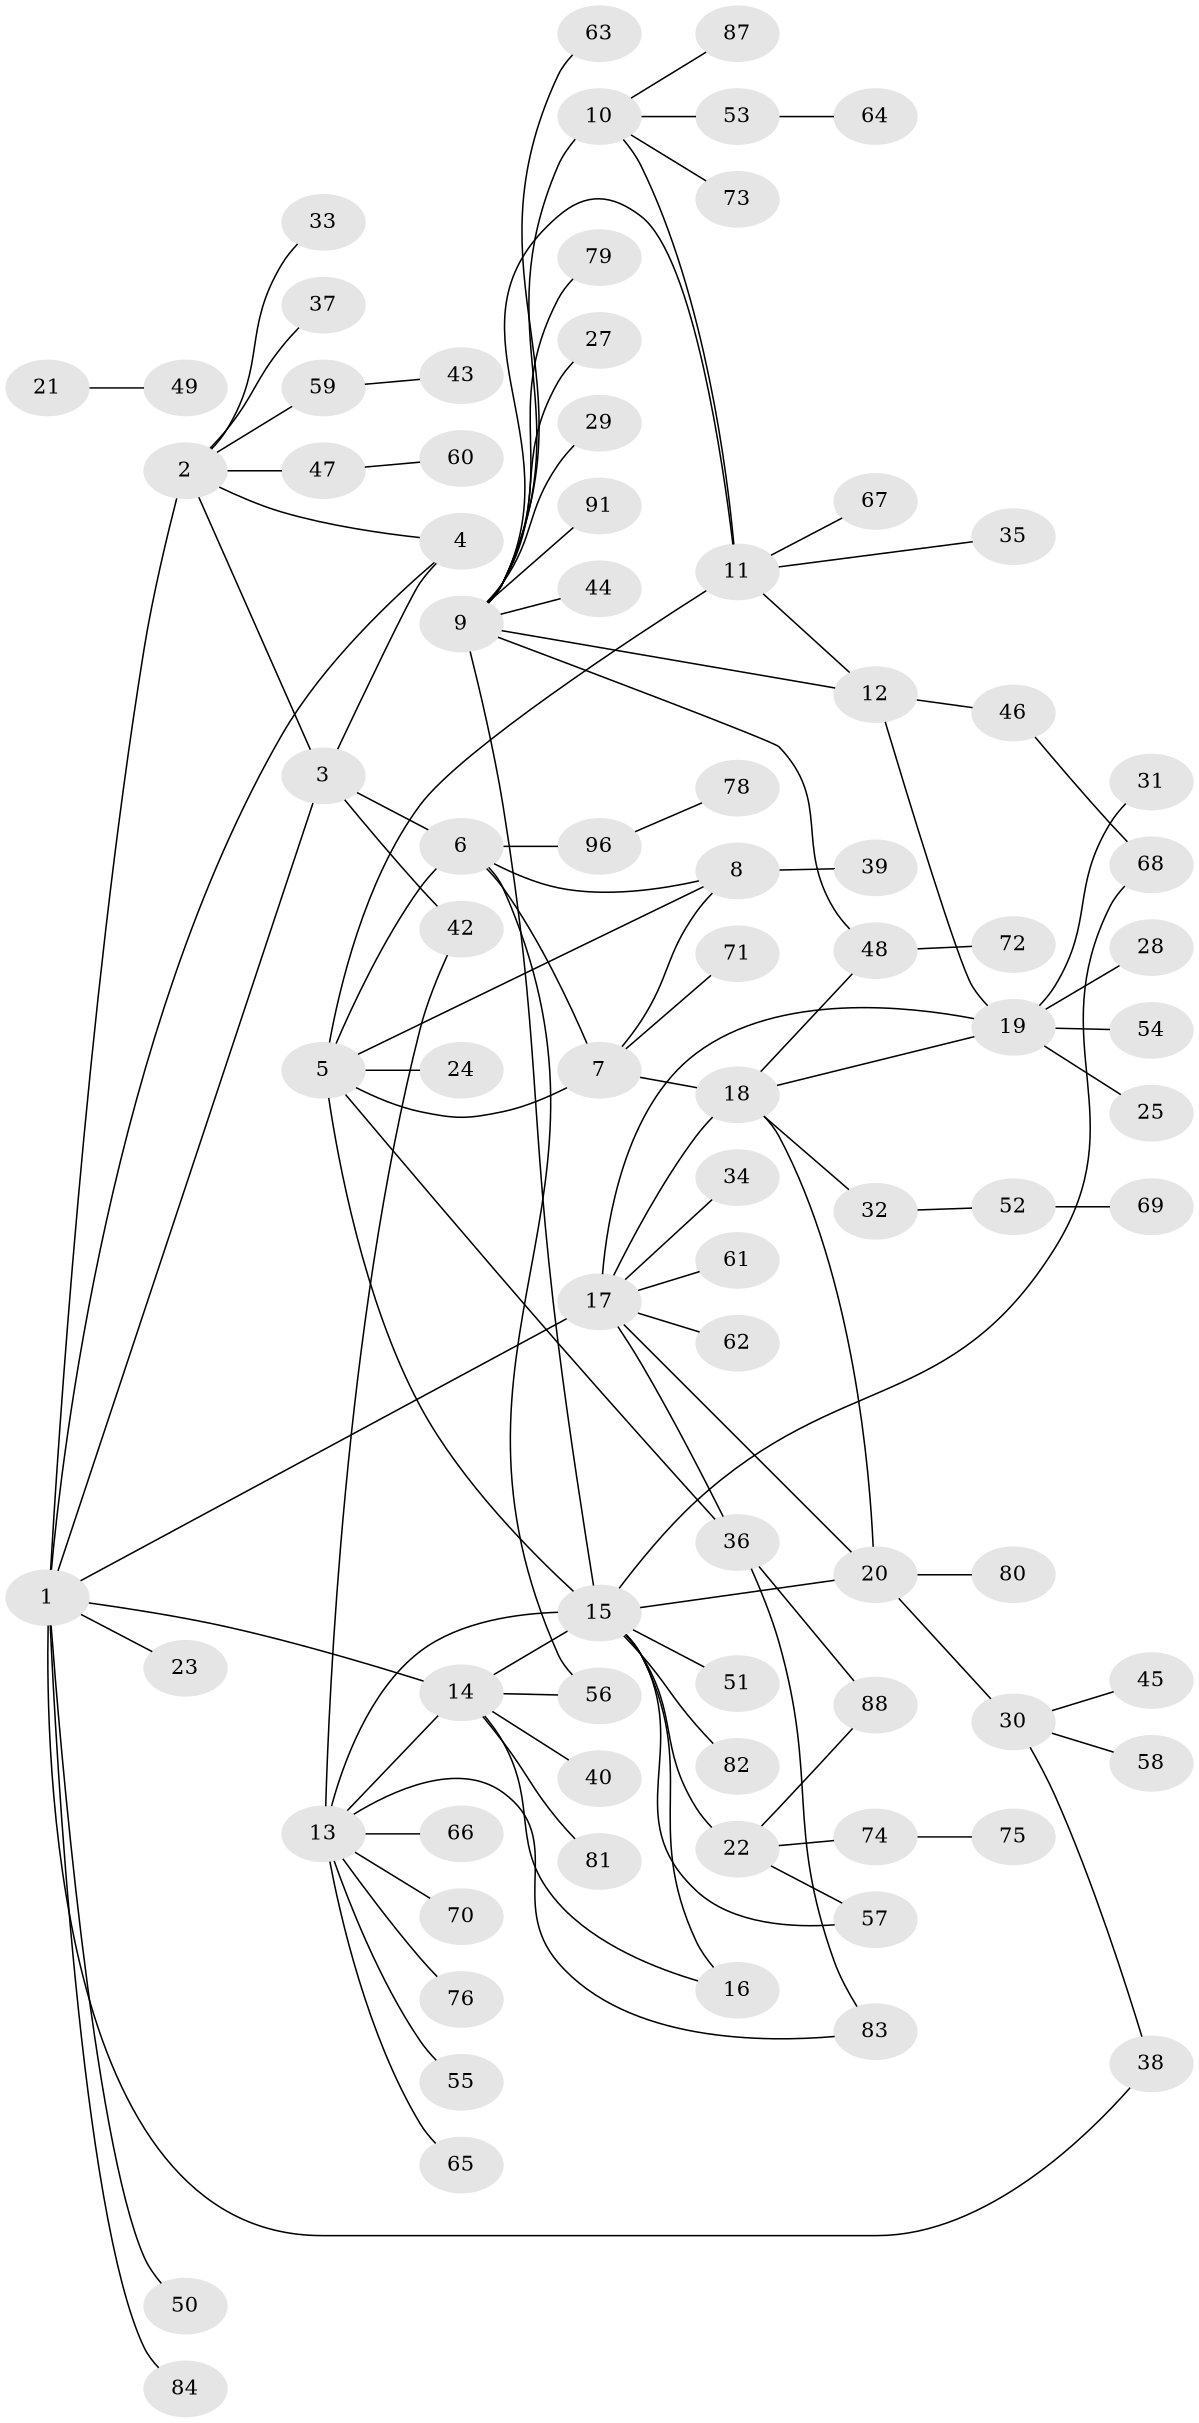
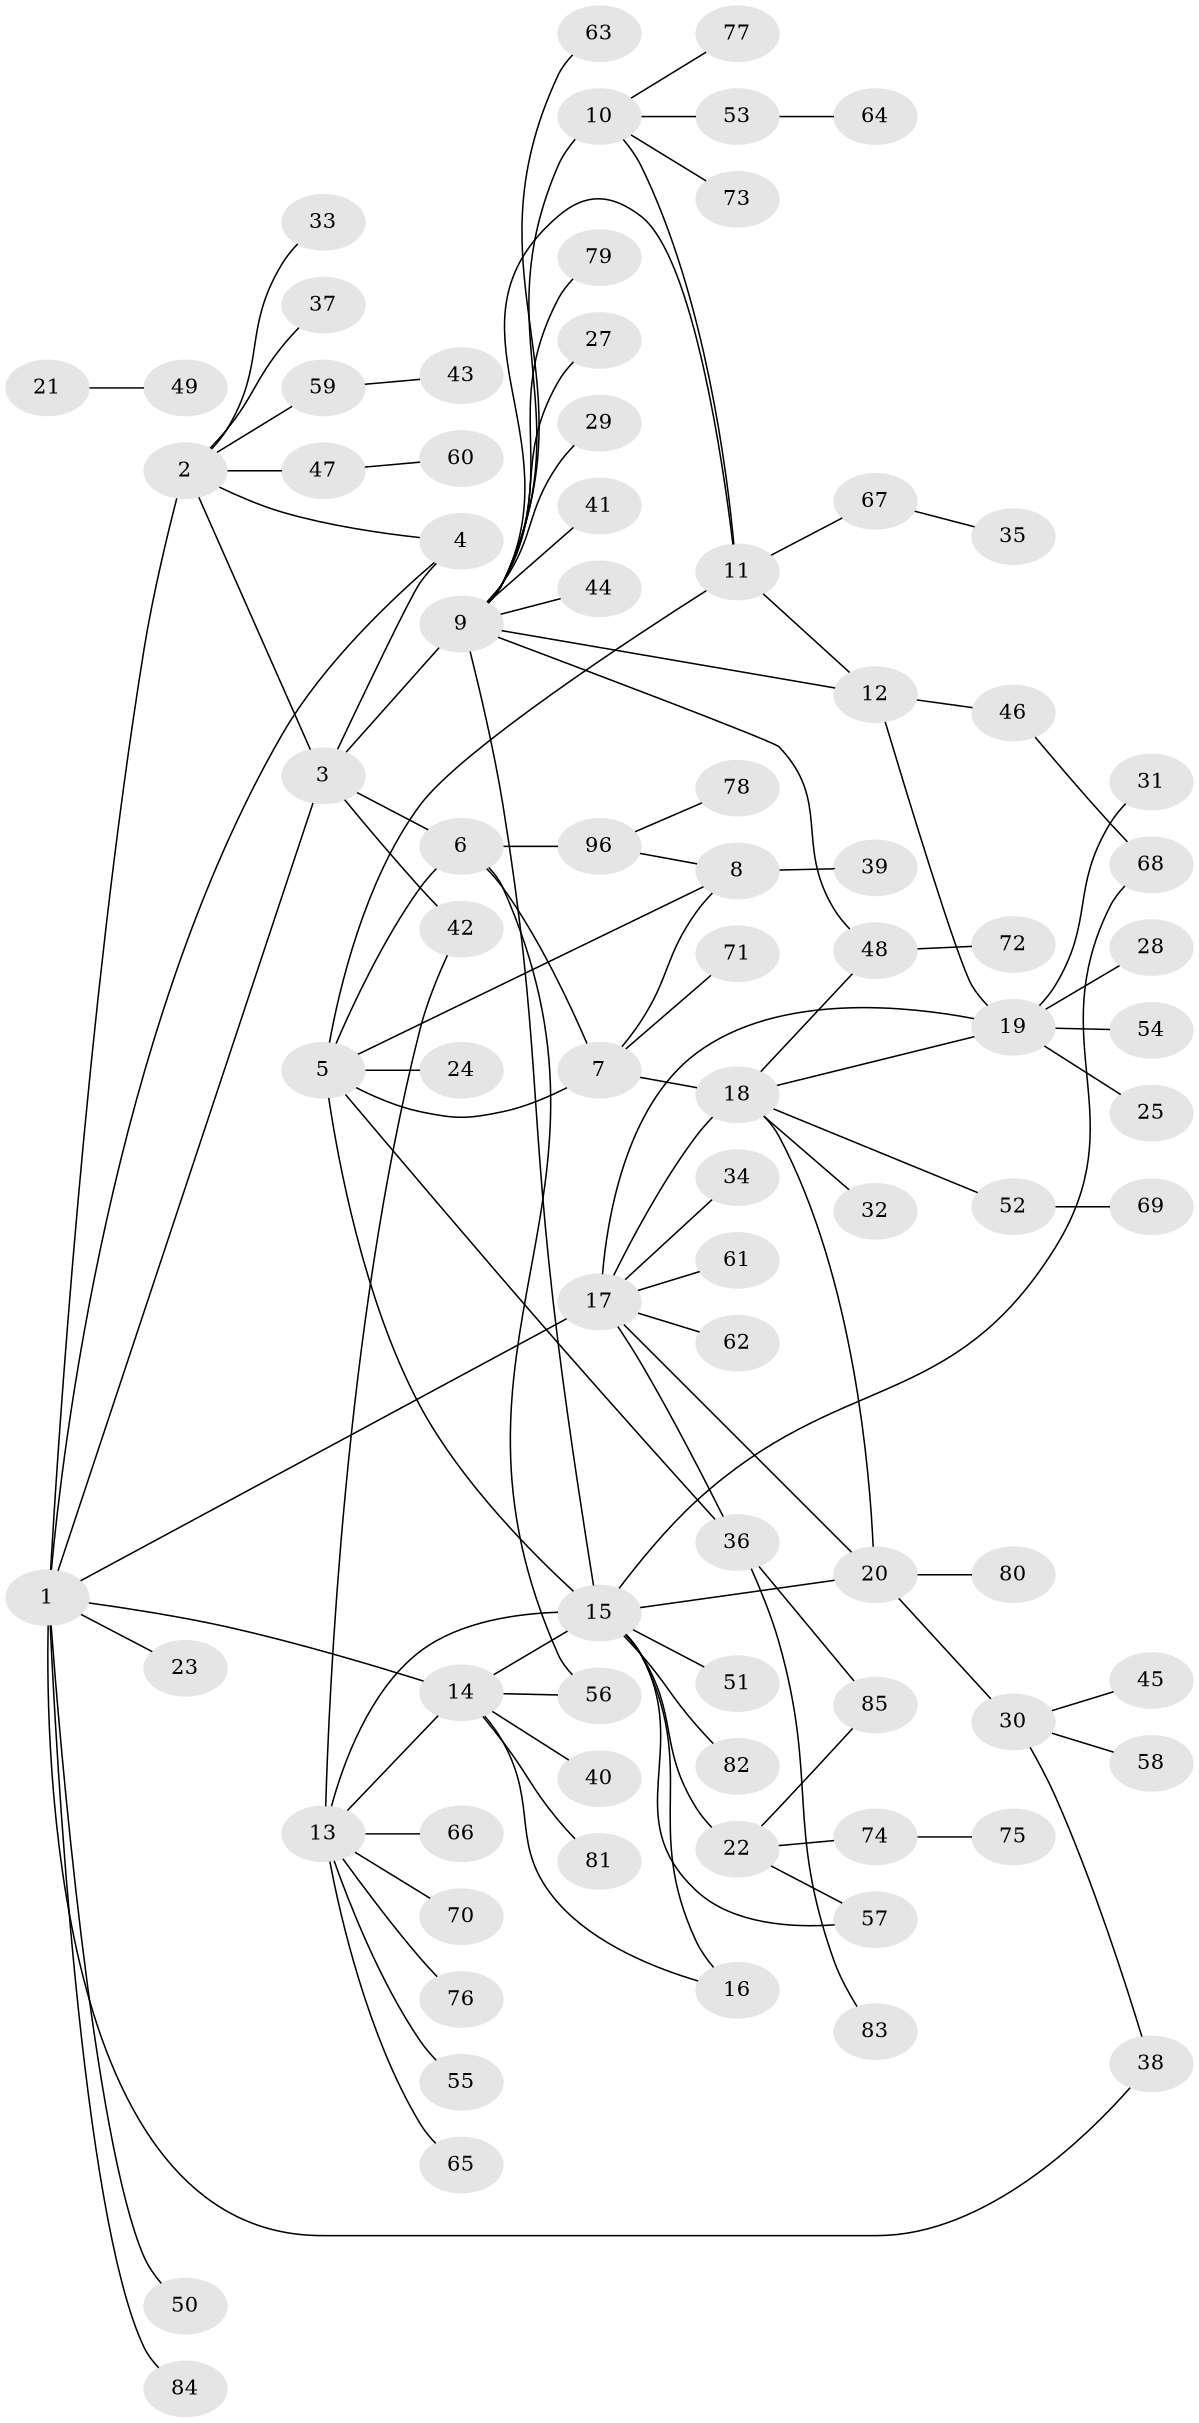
node "87": label "87" -> "77"
node "91": label "91" -> "41"
edge "35" -- "11": now "35" -- "67"
edge "9" -- "3": added
edge "6" -- "8": now "96" -- "8"
edge "52" -- "32": now "52" -- "18"
node "88": label "88" -> "85"
edge "13" -- "83": removed
